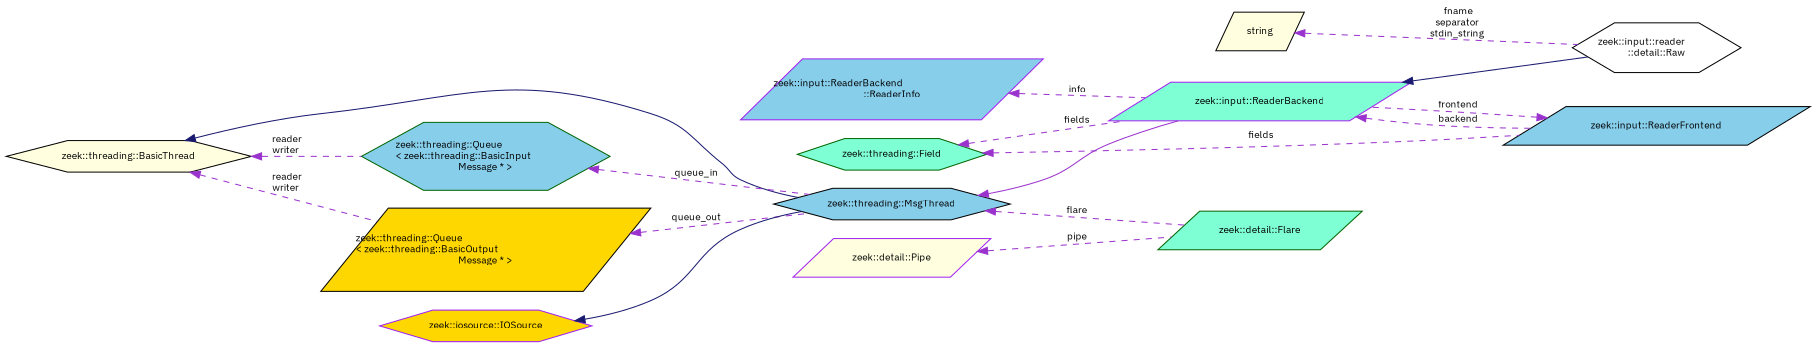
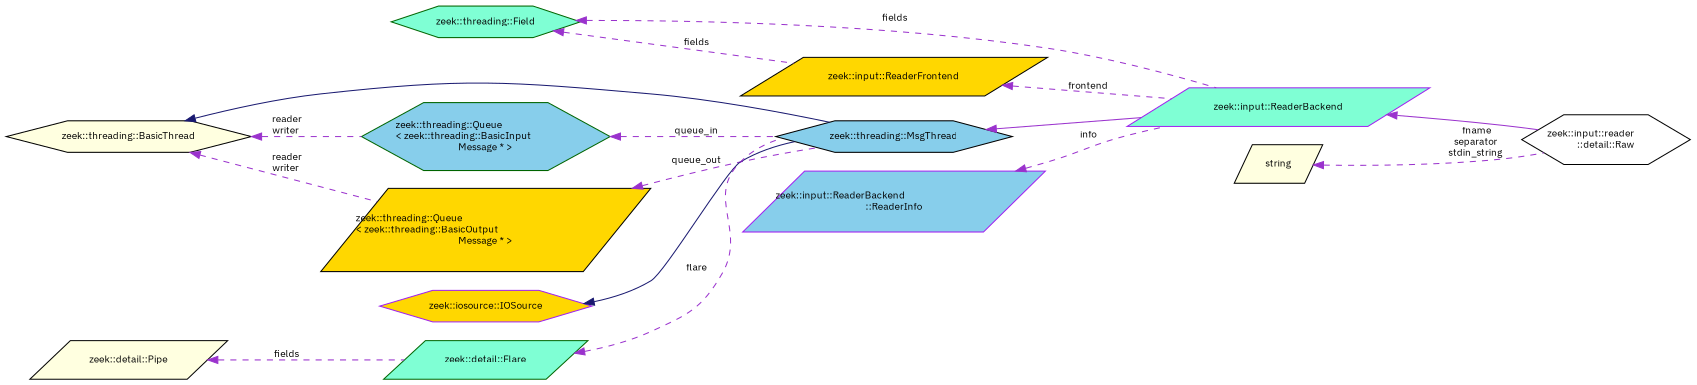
edge "zeek::input::reader ::detail::Raw" -> "zeek::input::ReaderBackend": color midnightblue -> darkorchid3
edge "zeek::input::ReaderFrontend" -> "zeek::input::ReaderBackend": removed, label "backend"
node "zeek::input::ReaderFrontend": fillcolor skyblue -> gold
edge "zeek::detail::Flare" -> "zeek::threading::MsgThread": reversed
edge "zeek::detail::Flare" -> "zeek::detail::Pipe": label " pipe" -> " fields"
node "zeek::detail::Pipe": color purple -> black
